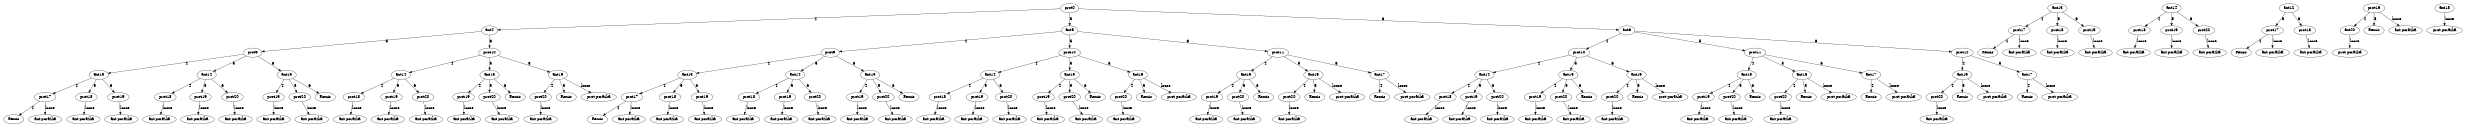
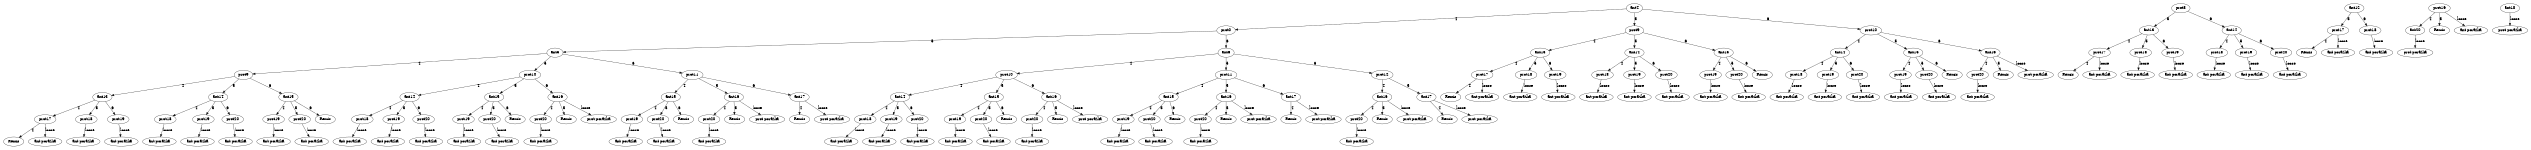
node "prot8": added
edge "prot0" -> "ant4": reversed
